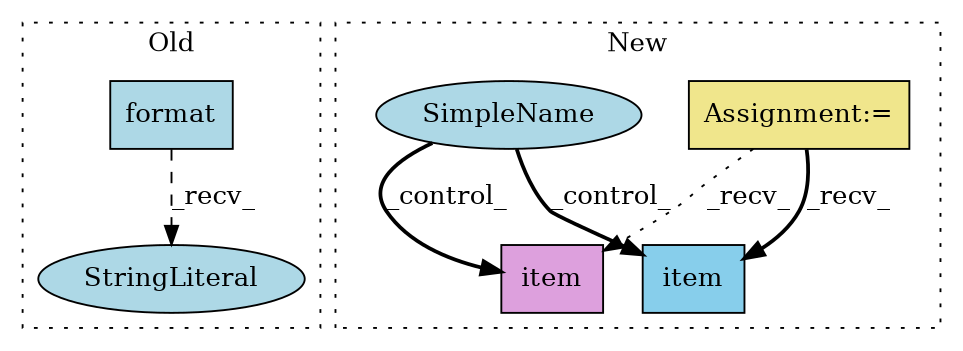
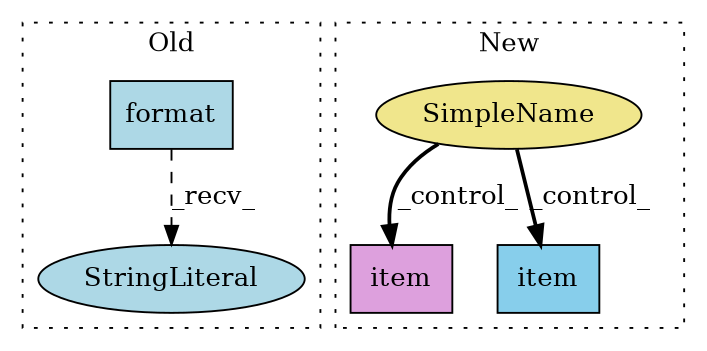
node "SimpleName": fillcolor lightblue -> khaki
node "Assignment:=": removed
